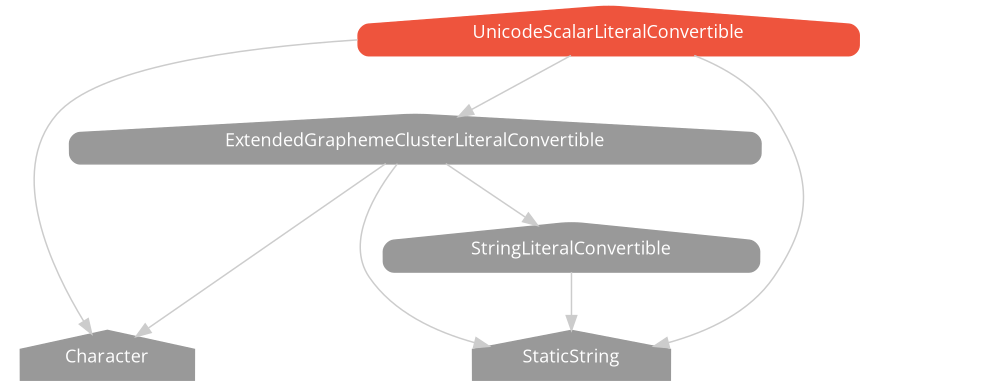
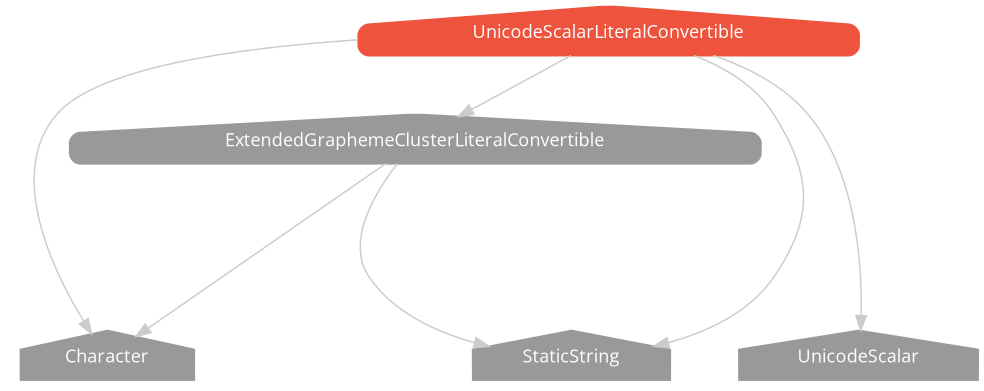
node "StringLiteralConvertible": removed
node "UnicodeScalar": added
